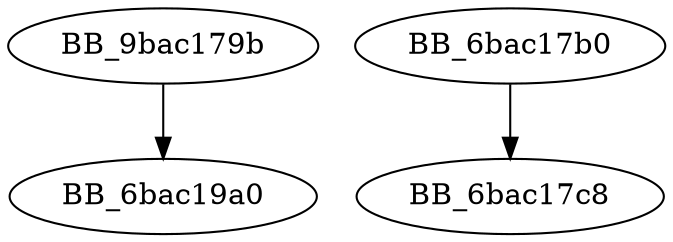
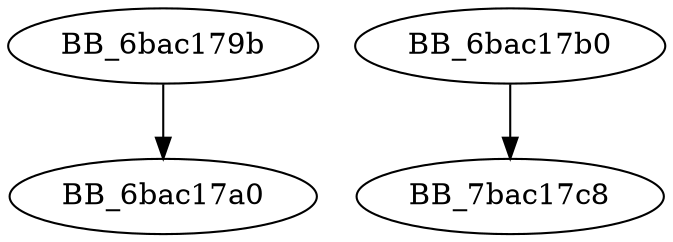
node "BB_9bac179b": label "BB_9bac179b" -> "BB_6bac179b"
node "BB_6bac19a0": label "BB_6bac19a0" -> "BB_6bac17a0"
node "BB_6bac17c8": label "BB_6bac17c8" -> "BB_7bac17c8"
